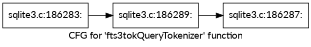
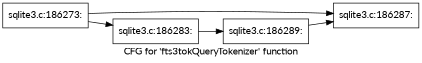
node "sqlite3.c:186273:": added
